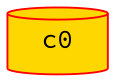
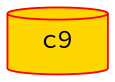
node "c0": label "c0" -> "c9"
